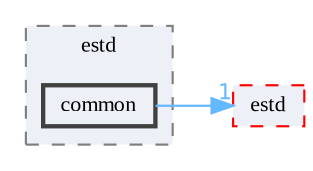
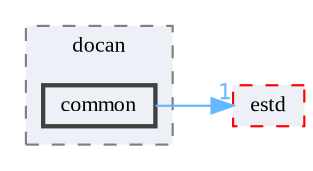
cluster "estd": label "estd" -> "docan"
